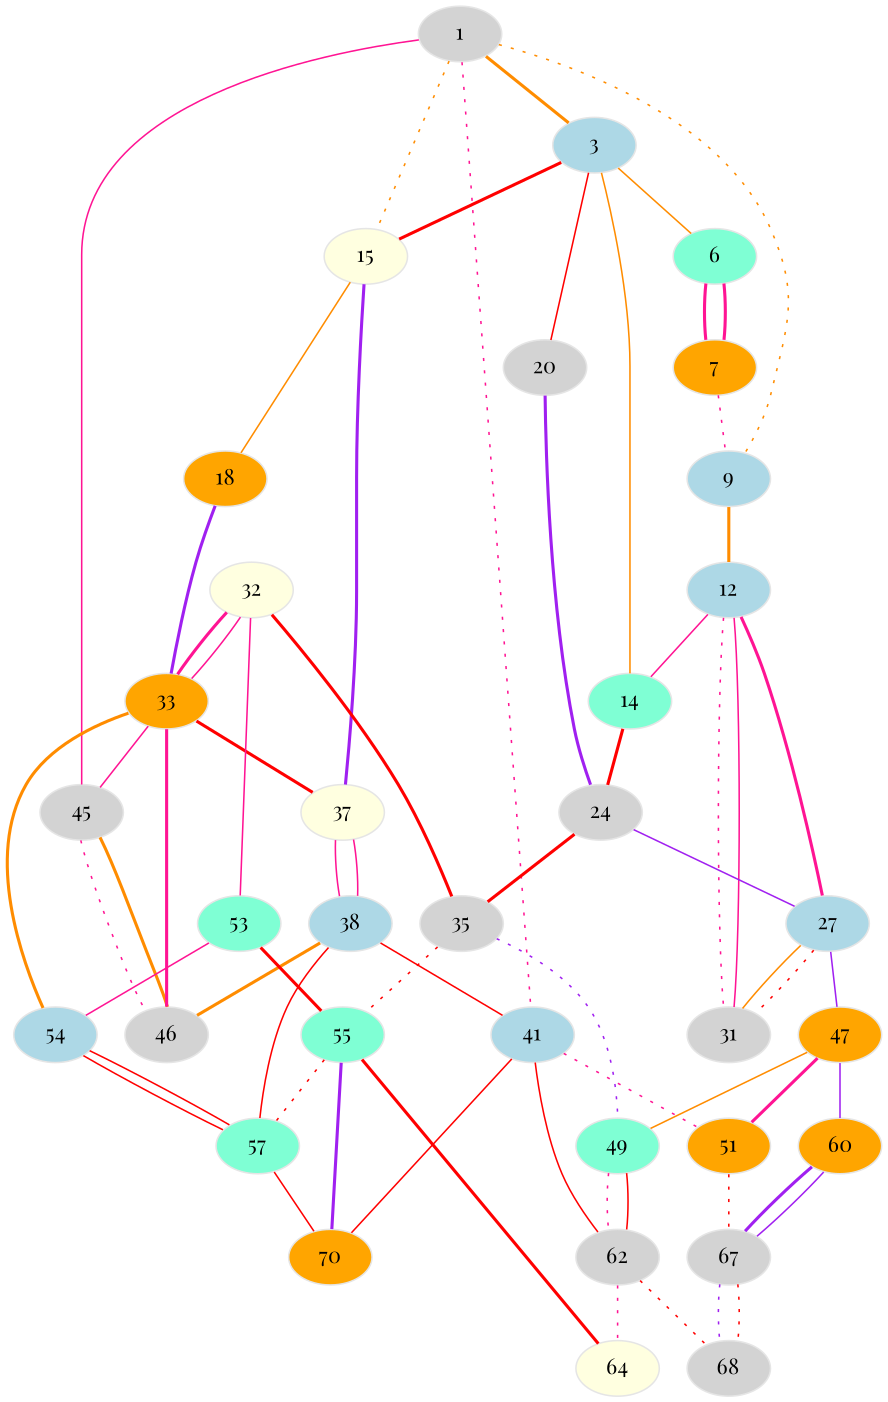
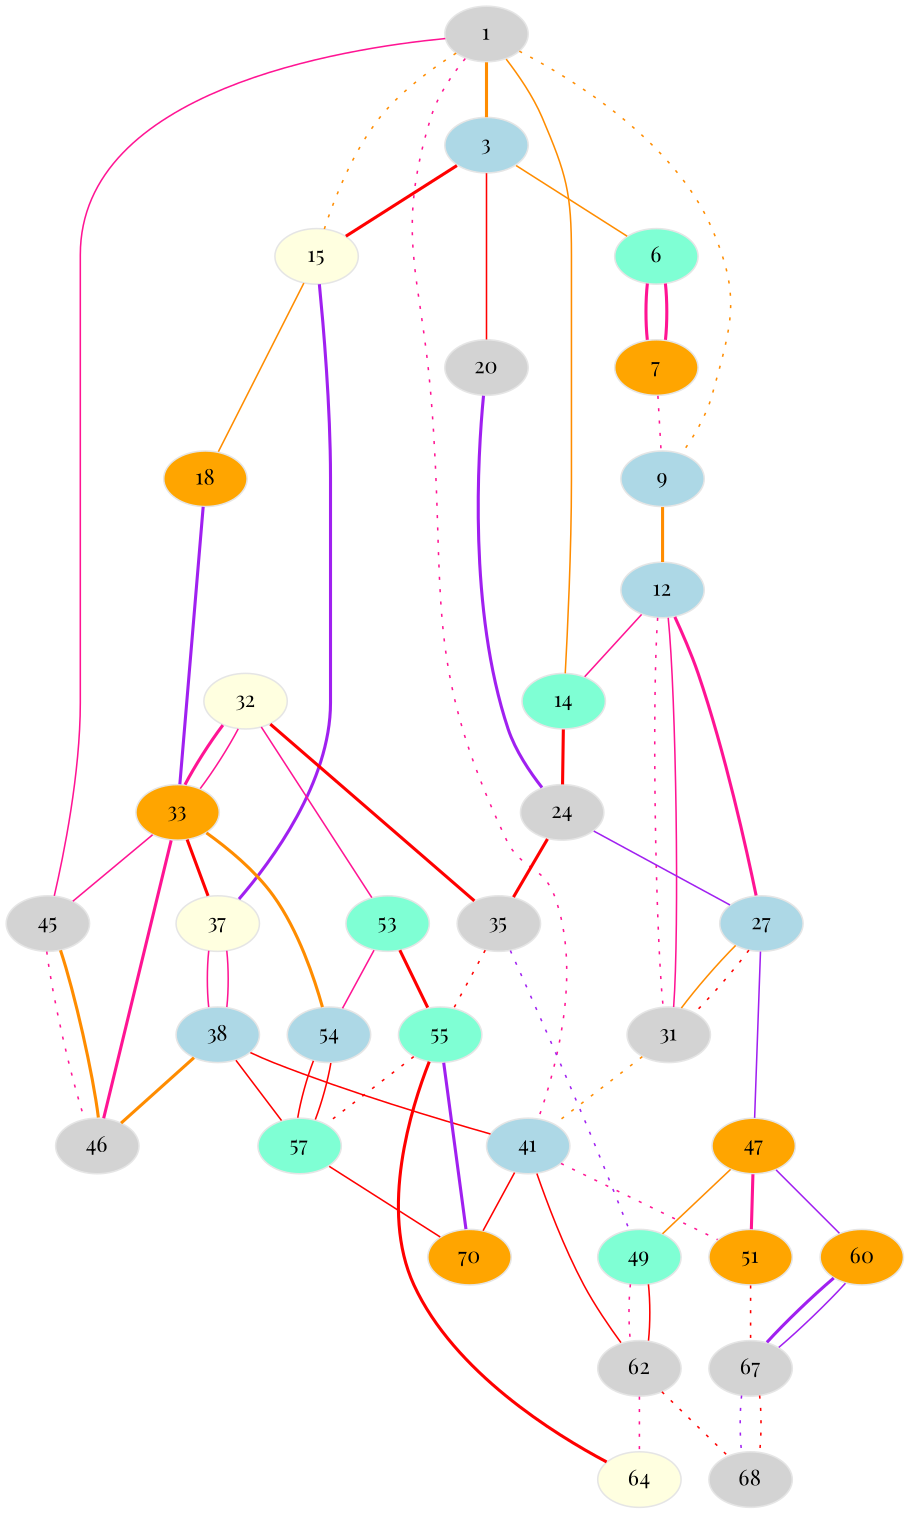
edge "3" -- "14": now "1" -- "14"
edge "31" -- "41": added
